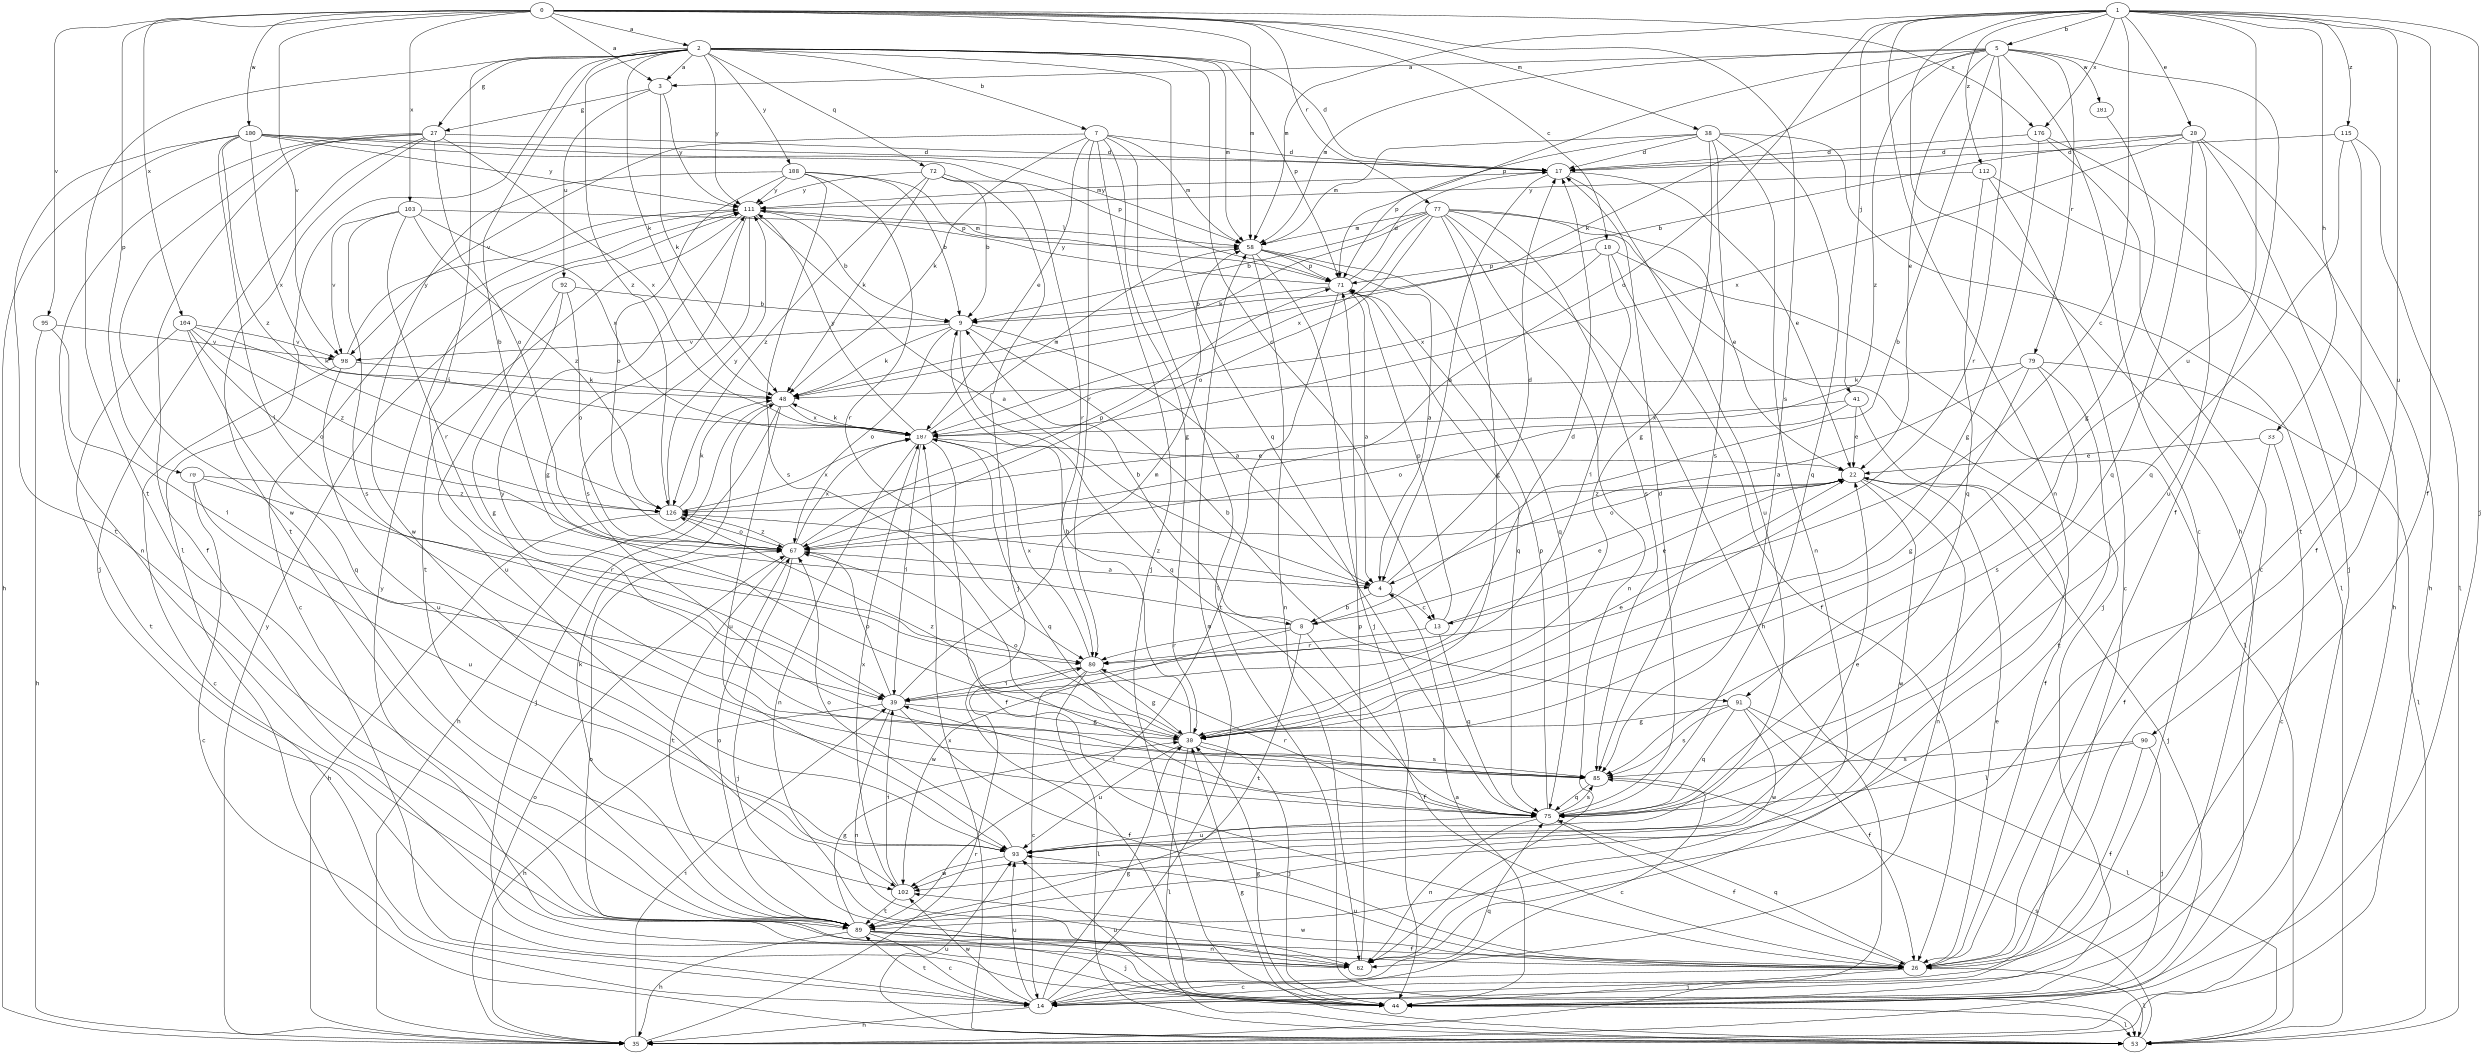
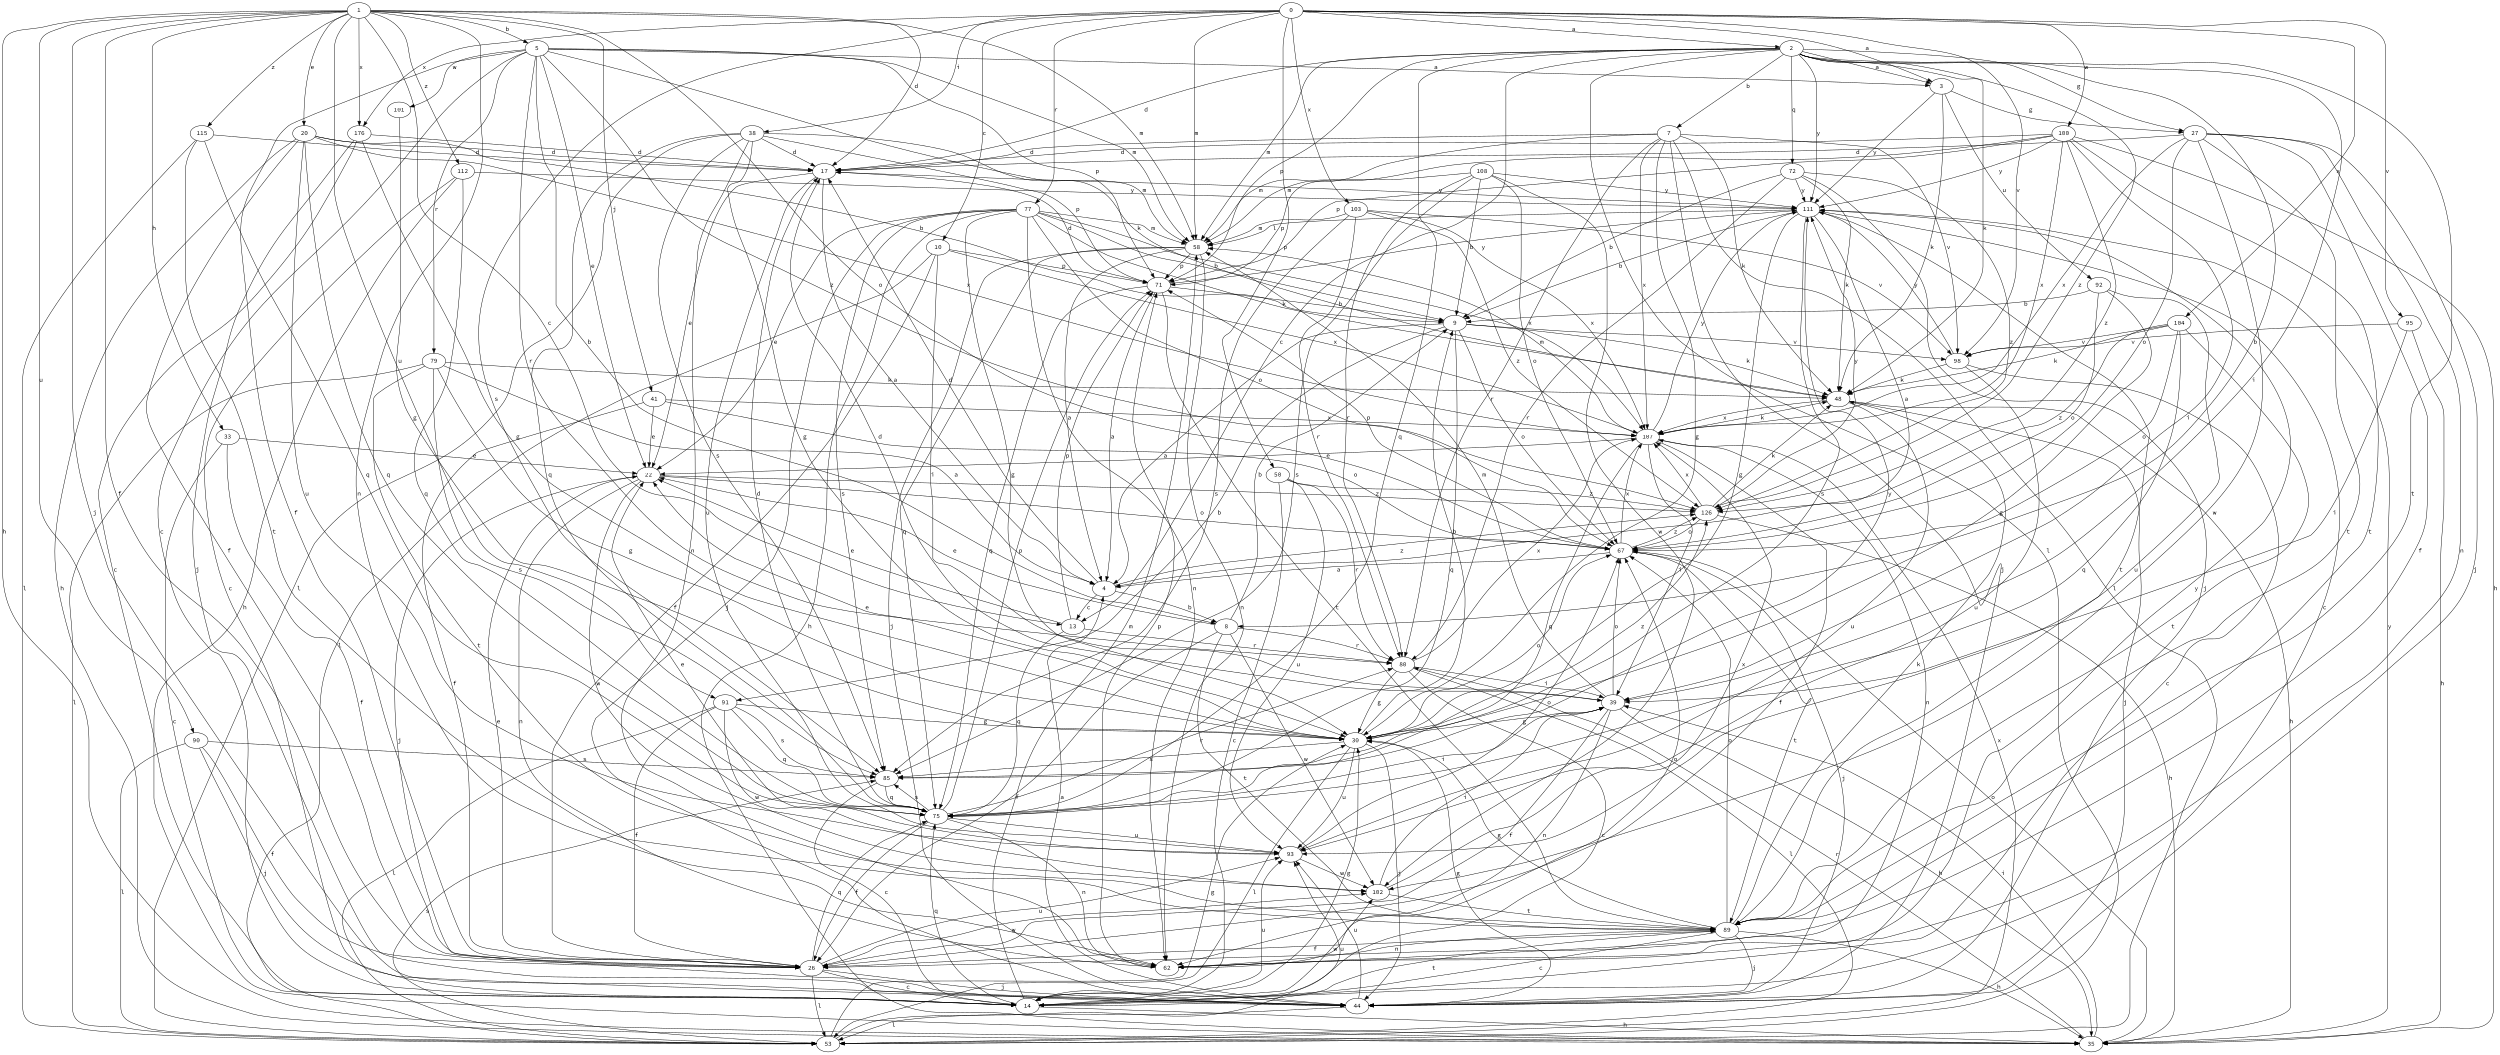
edge "1" -> "17": added, label "d"
edge "0" -> "38": label "m" -> "i"
edge "2" -> "108": removed, label "y"
edge "7" -> "107": label "e" -> "x"
node "70": label "70" -> "50"
edge "90" -> "75": now "90" -> "53"
